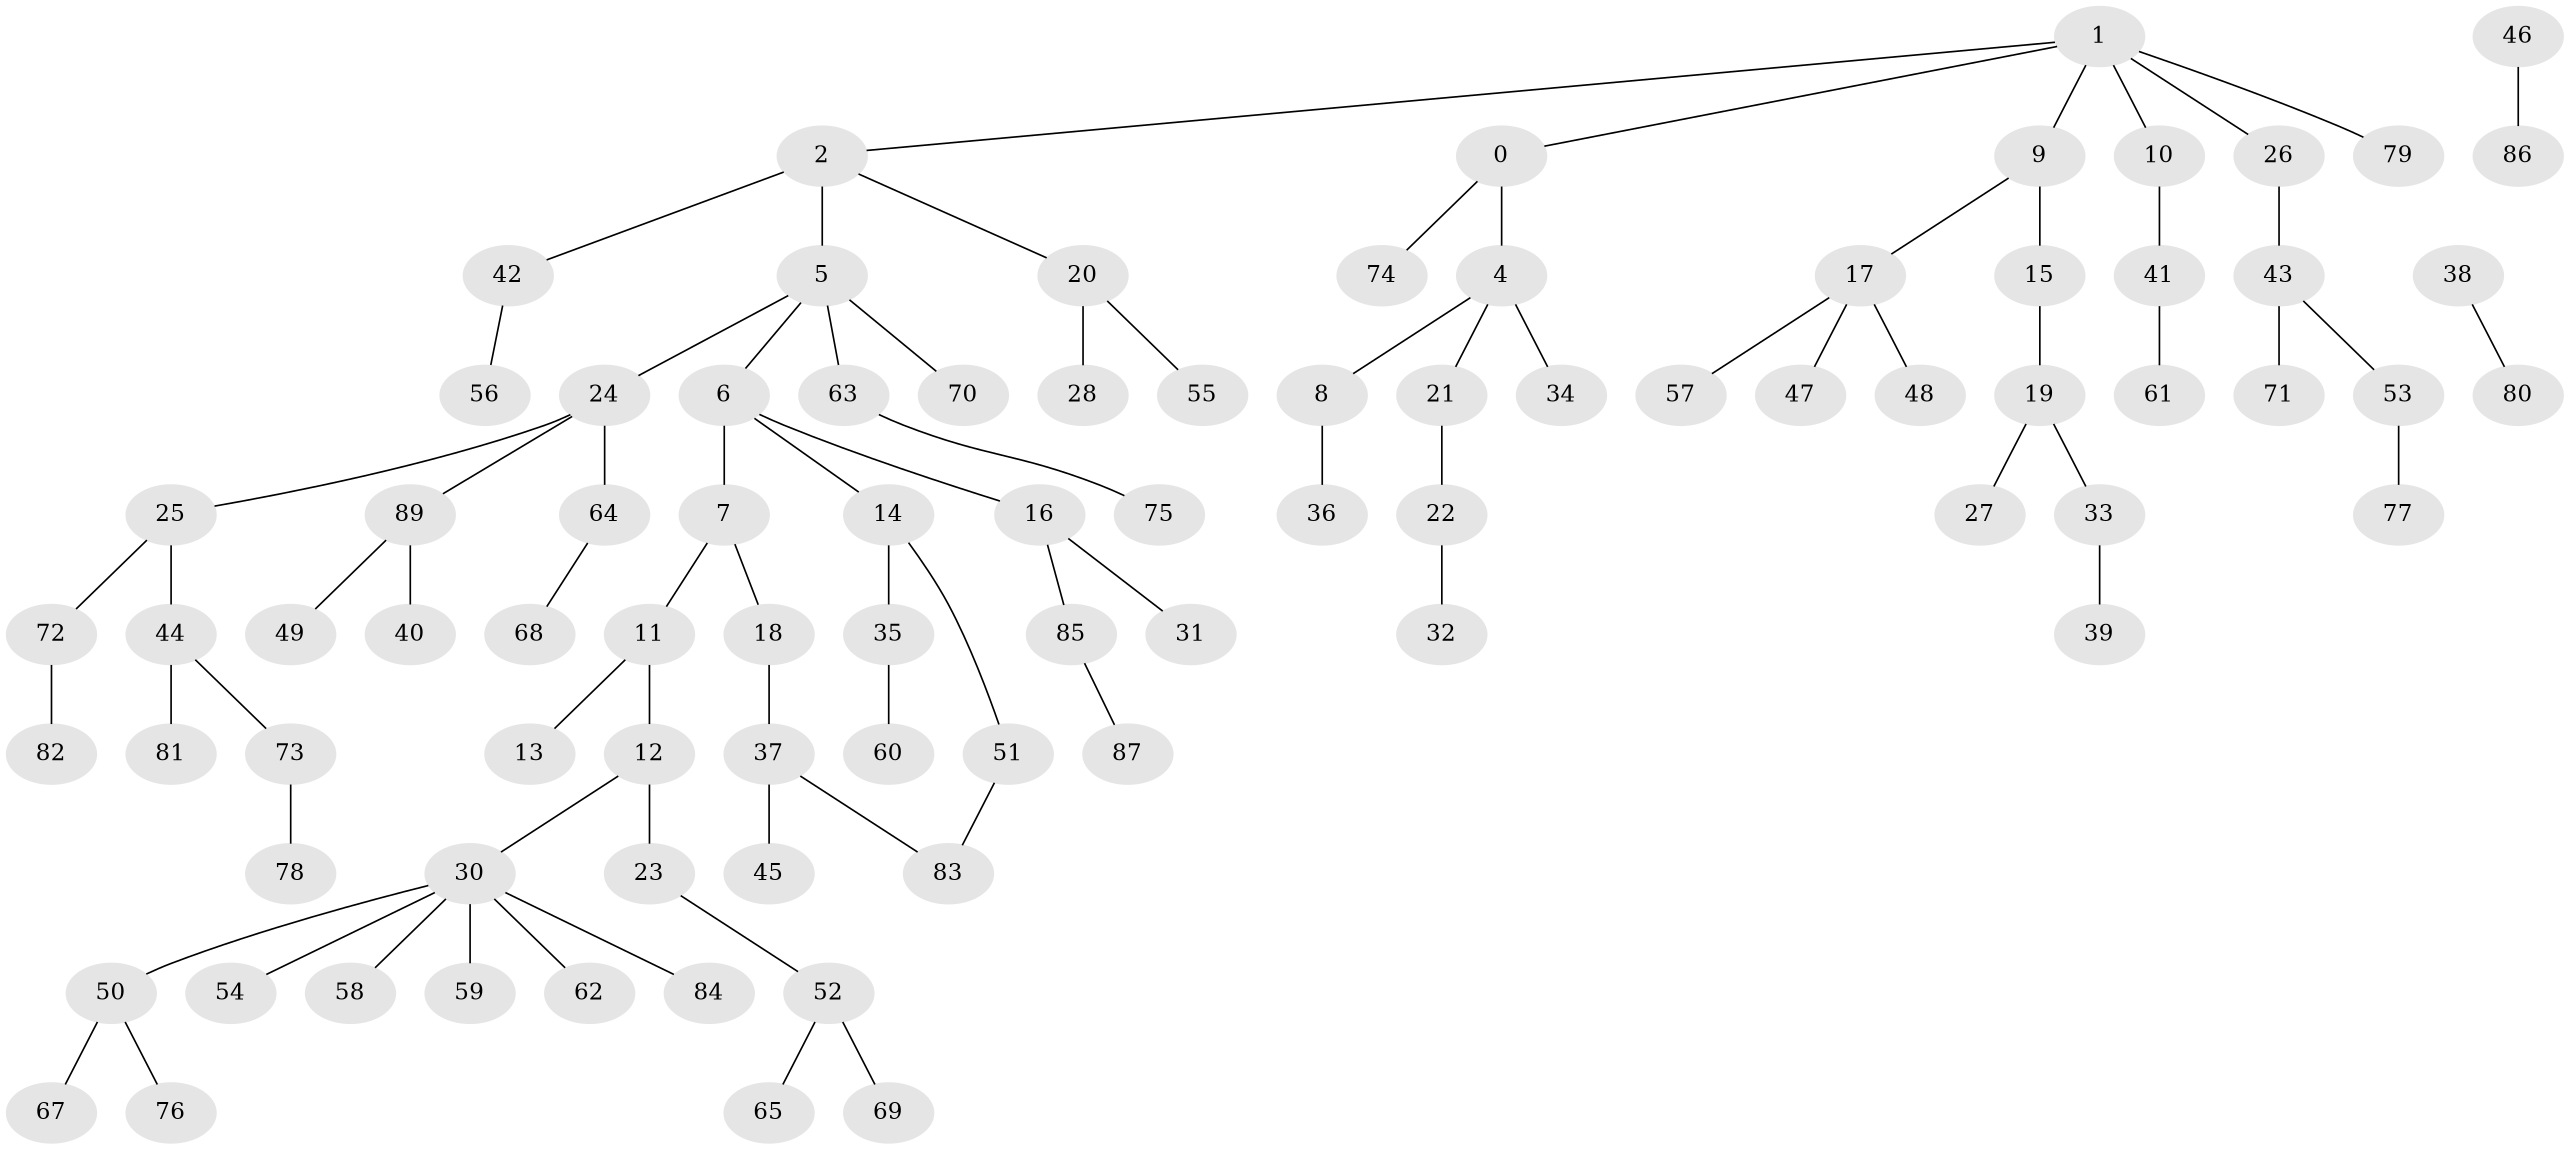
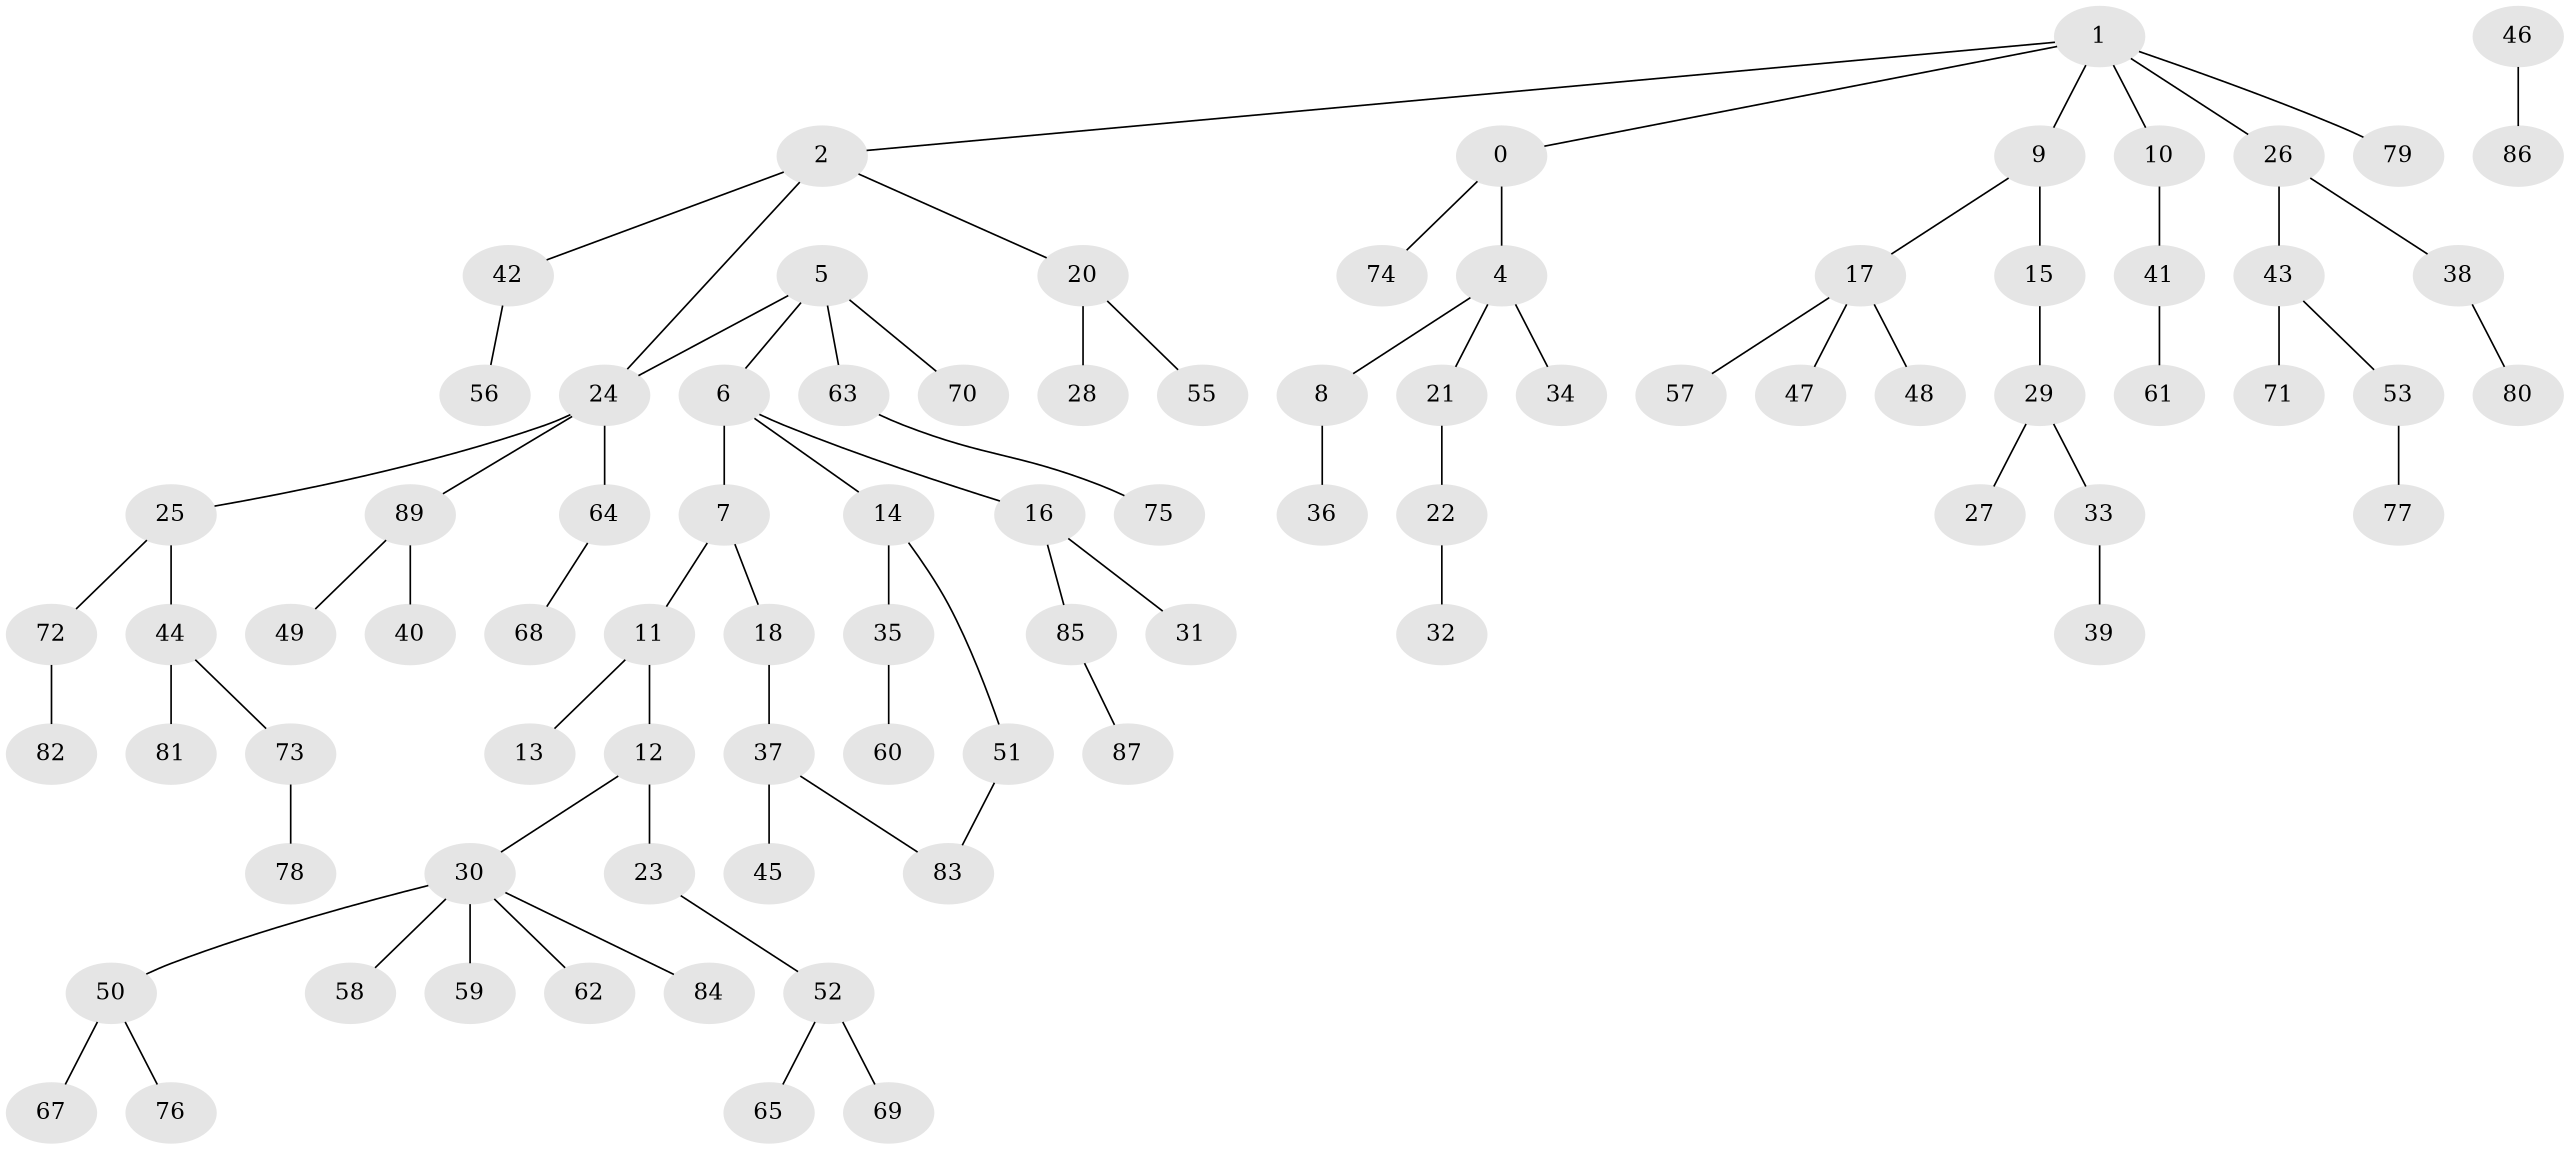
edge "2" -- "5": now "2" -- "24"
edge "26" -- "38": added
node "19": label "19" -> "29"
node "54": removed
